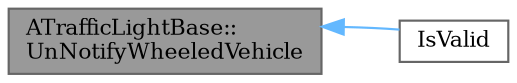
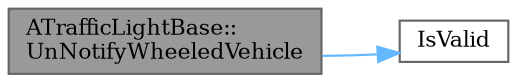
edge "IsValid" -> "ATrafficLightBase:: UnNotifyWheeledVehicle": reversed
